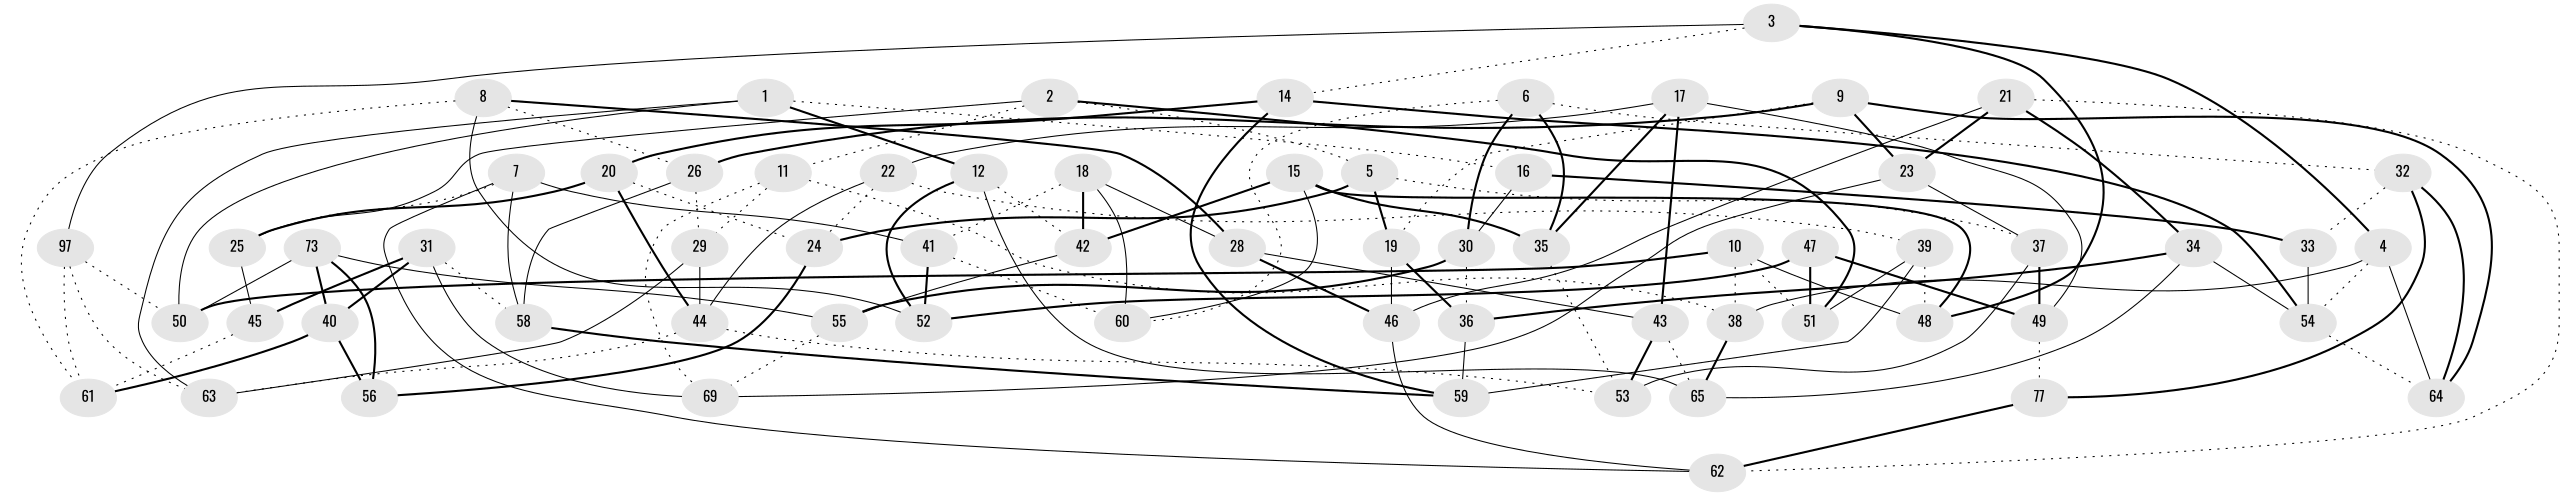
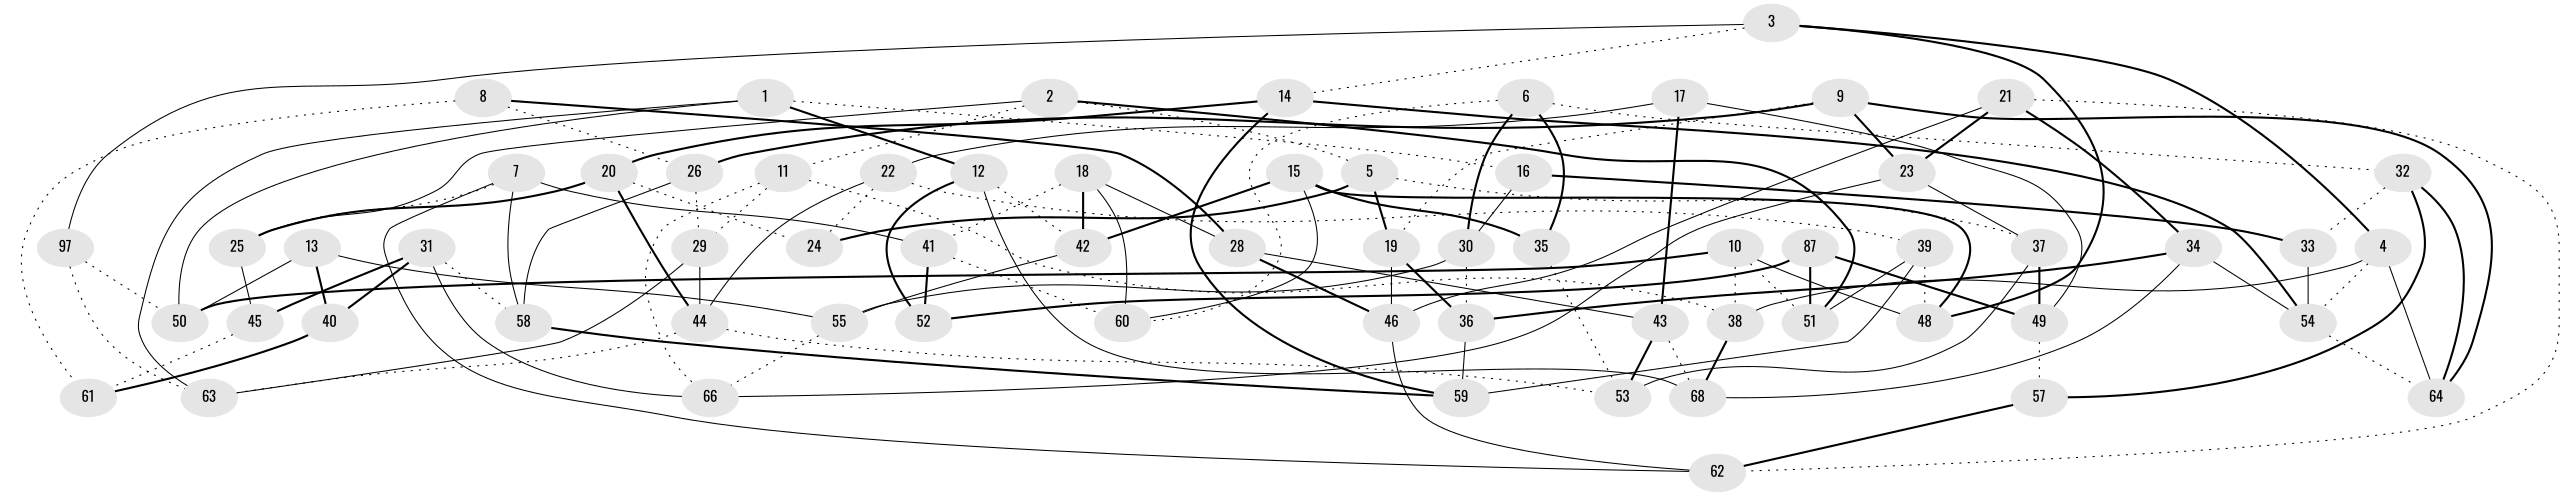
edge "17" -- "35": removed
node "73": label "73" -> "13"
node "47": label "47" -> "87"
edge "8" -- "52": removed
edge "30" -- "55": style bold -> solid
edge "97" -- "61": removed
node "56": removed
node "69": label "69" -> "66"
node "65": label "65" -> "68"
node "77": label "77" -> "57"
